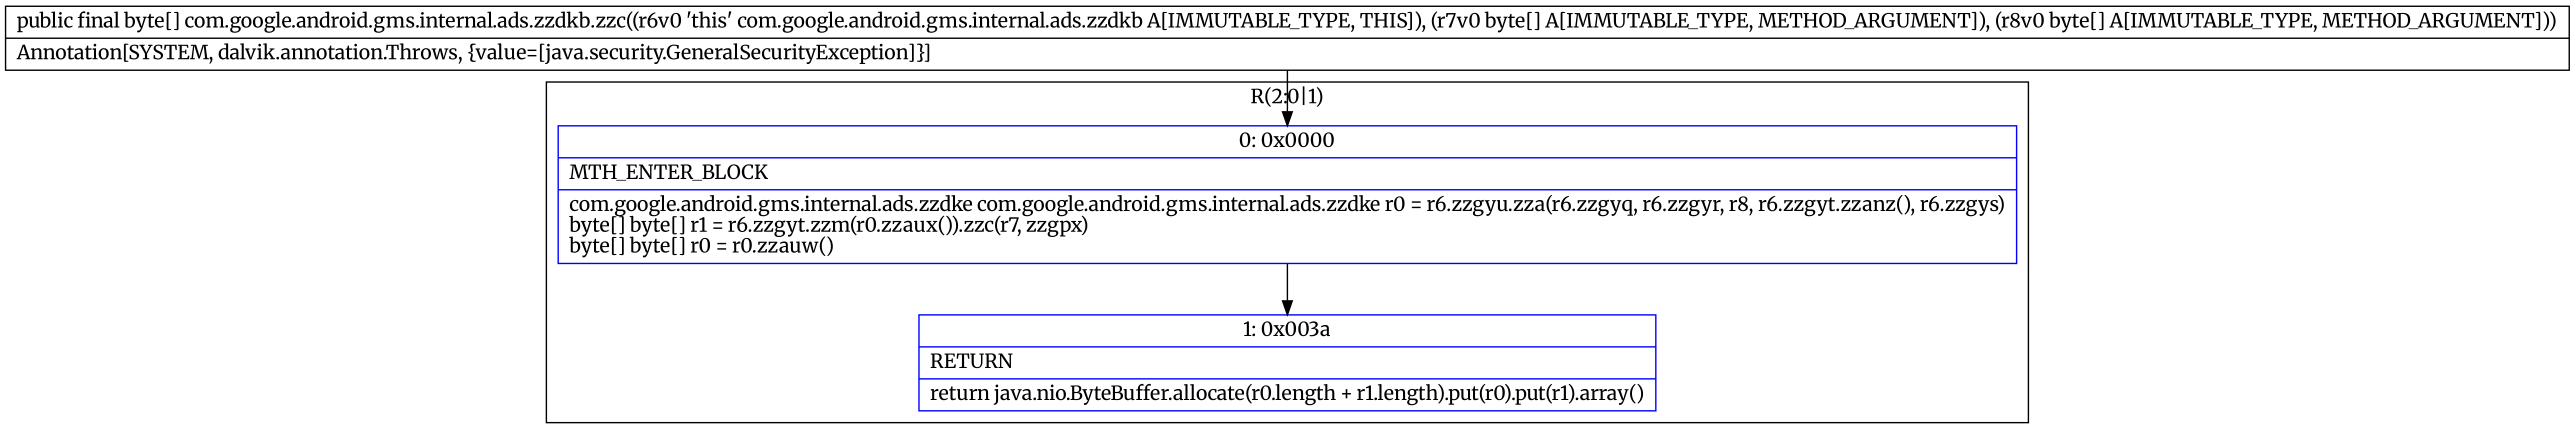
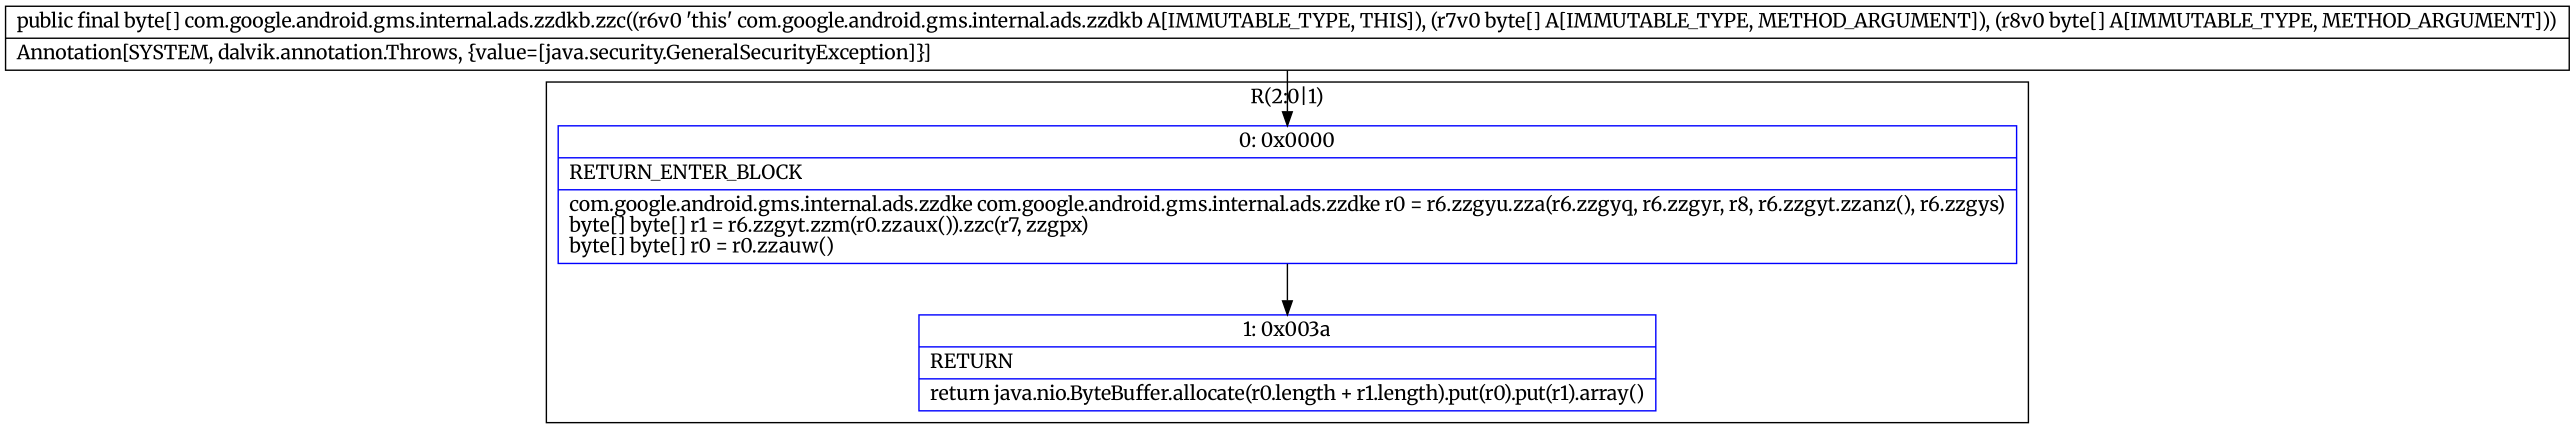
node "0: 0x0000": text "MTH_ENTER_BLOCK" -> "RETURN_ENTER_BLOCK"
